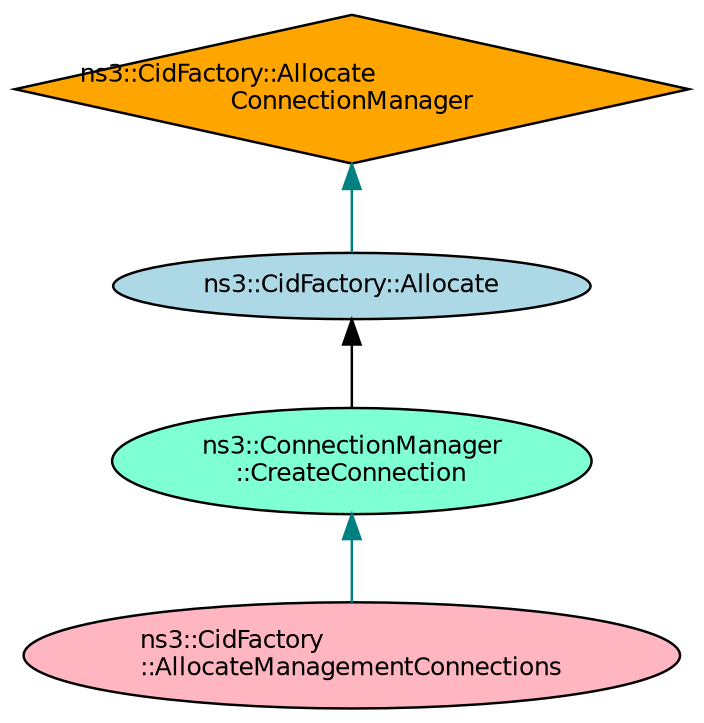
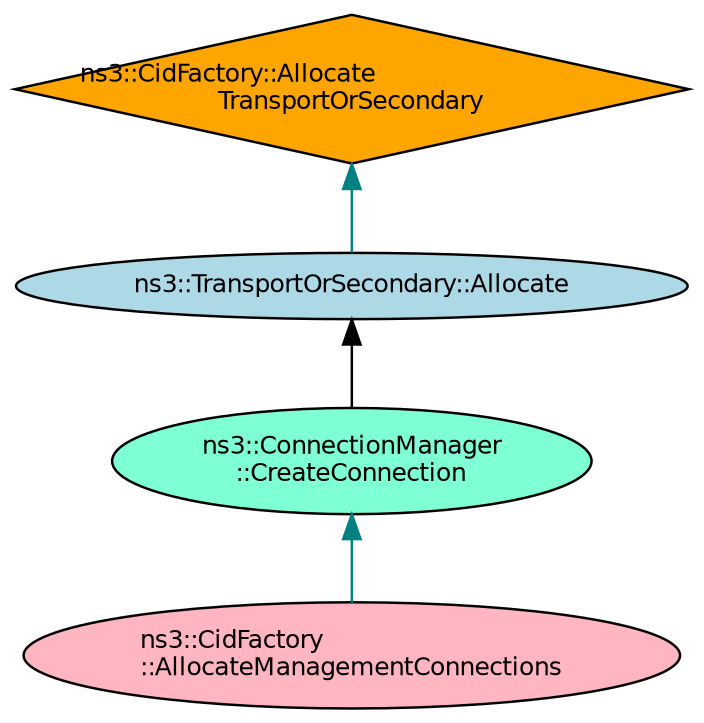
node "ns3::CidFactory::Allocate ConnectionManager": label "ns3::CidFactory::Allocate ConnectionManager" -> "ns3::CidFactory::Allocate TransportOrSecondary"
node "ns3::CidFactory::Allocate": label "ns3::CidFactory::Allocate" -> "ns3::TransportOrSecondary::Allocate"
